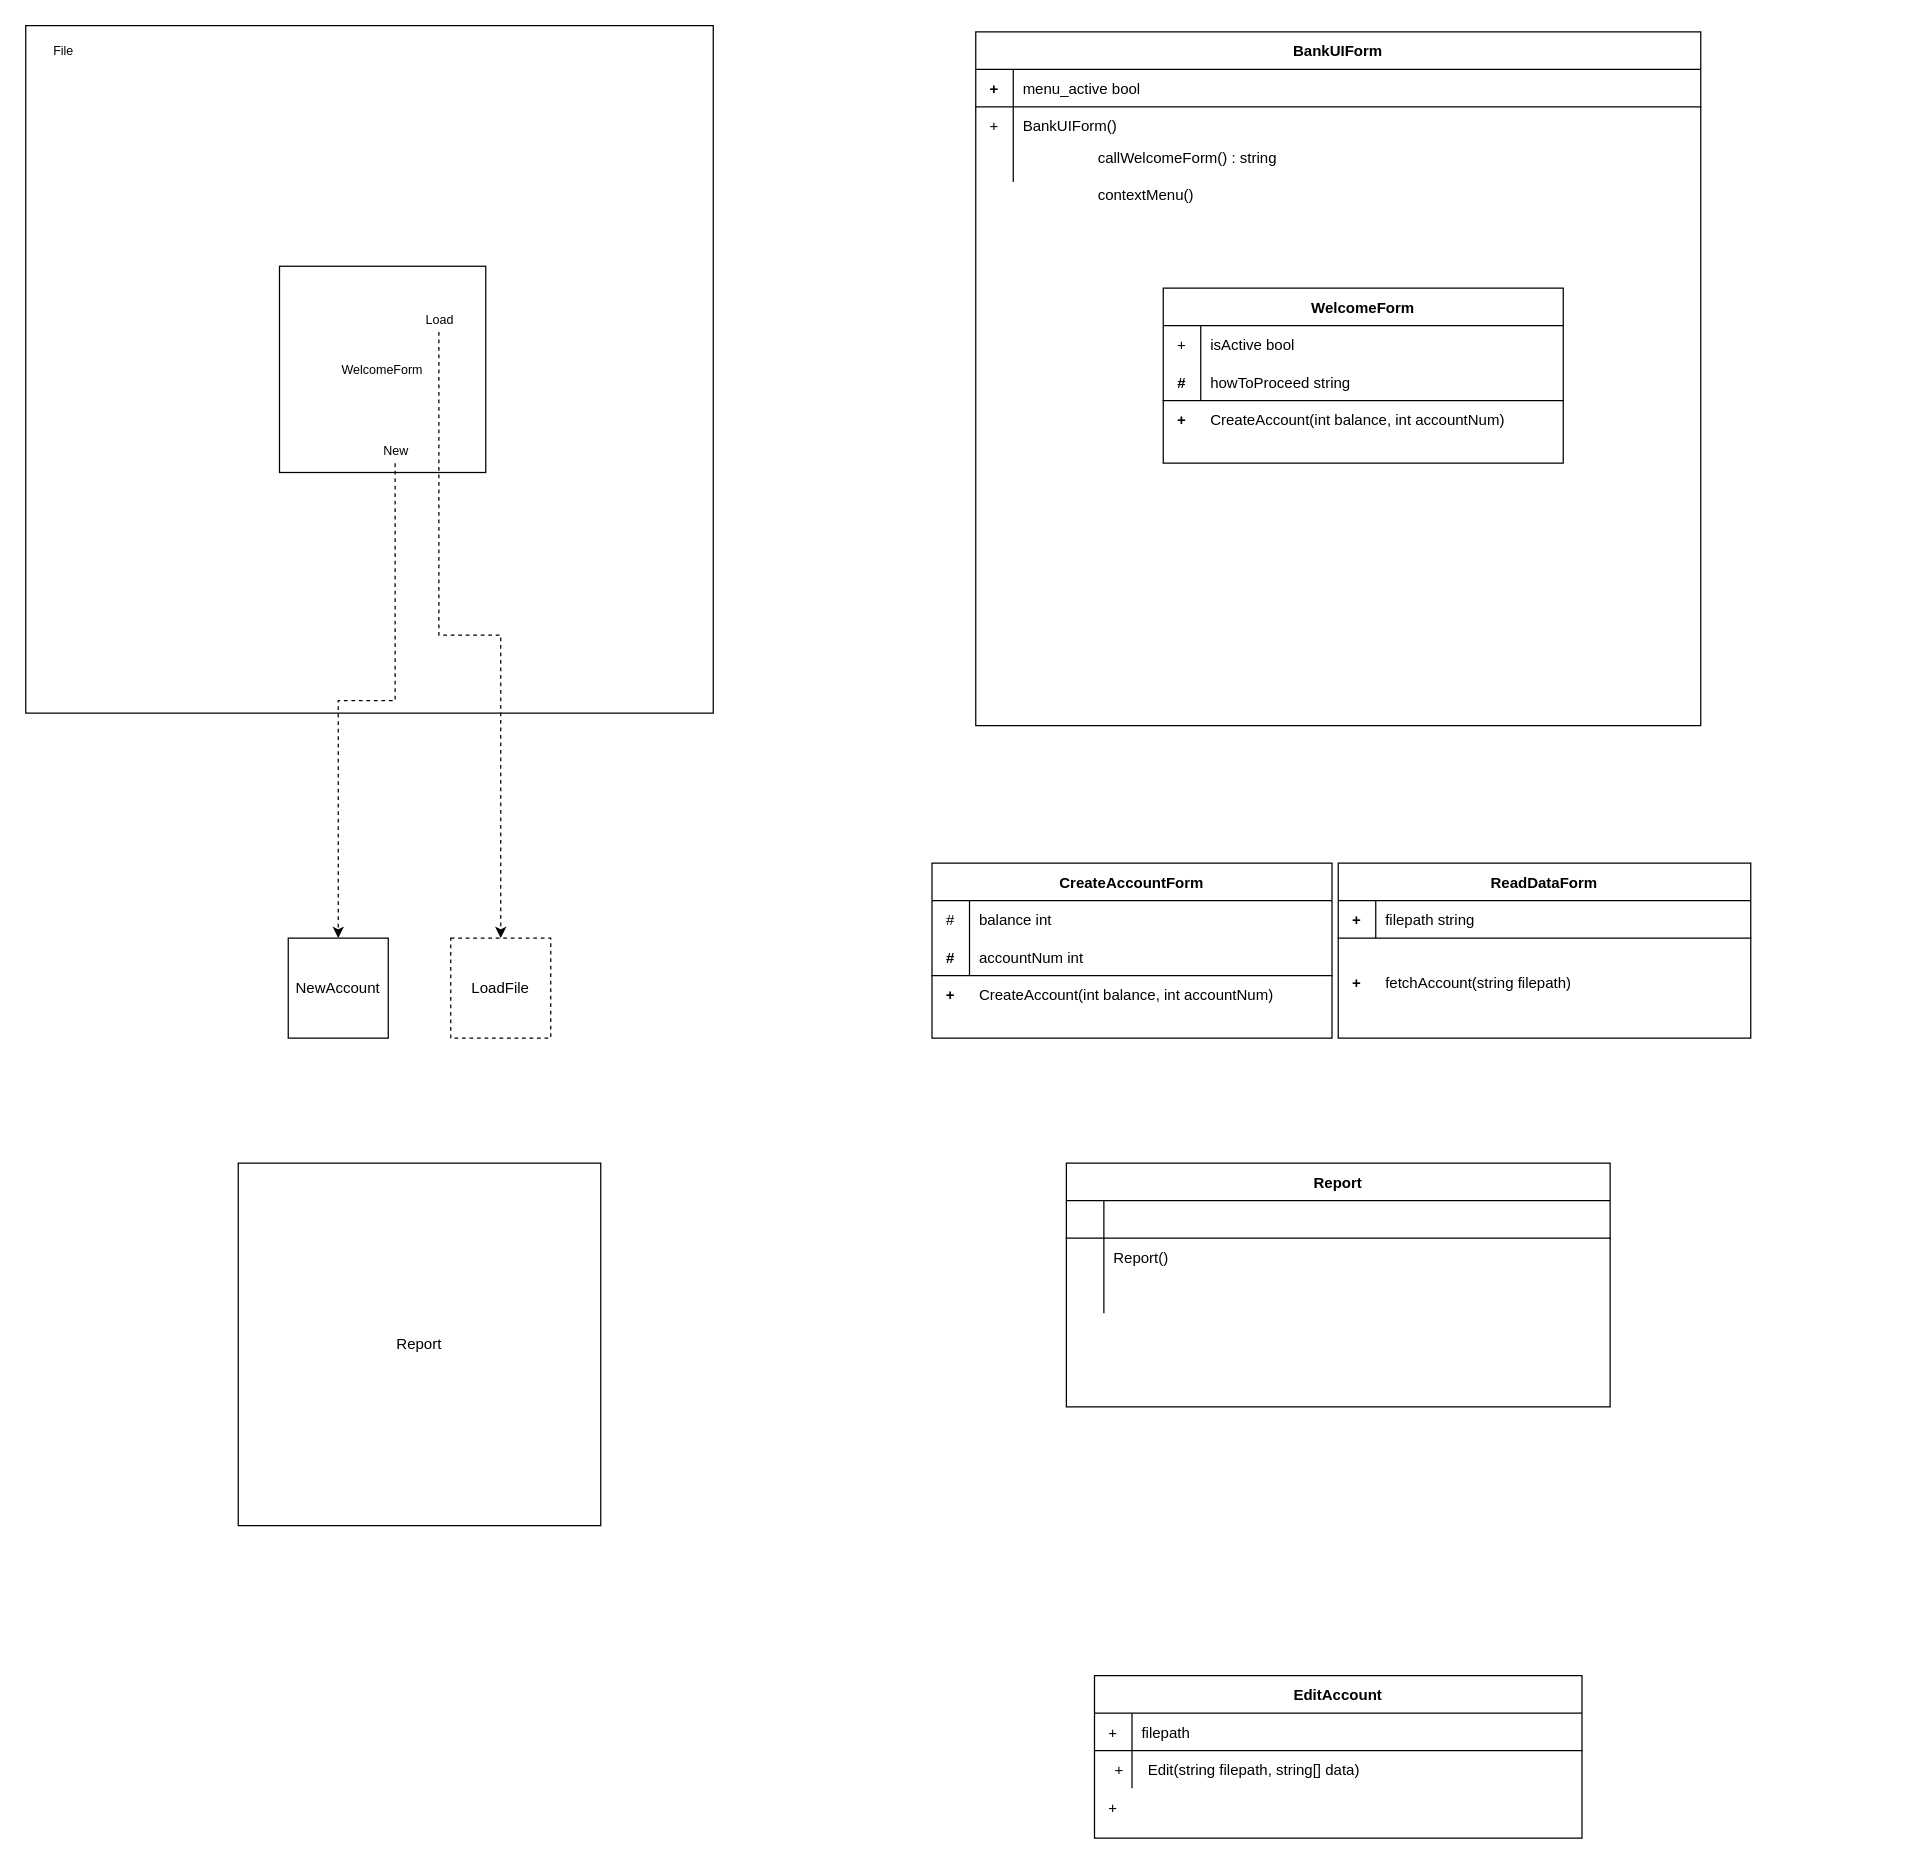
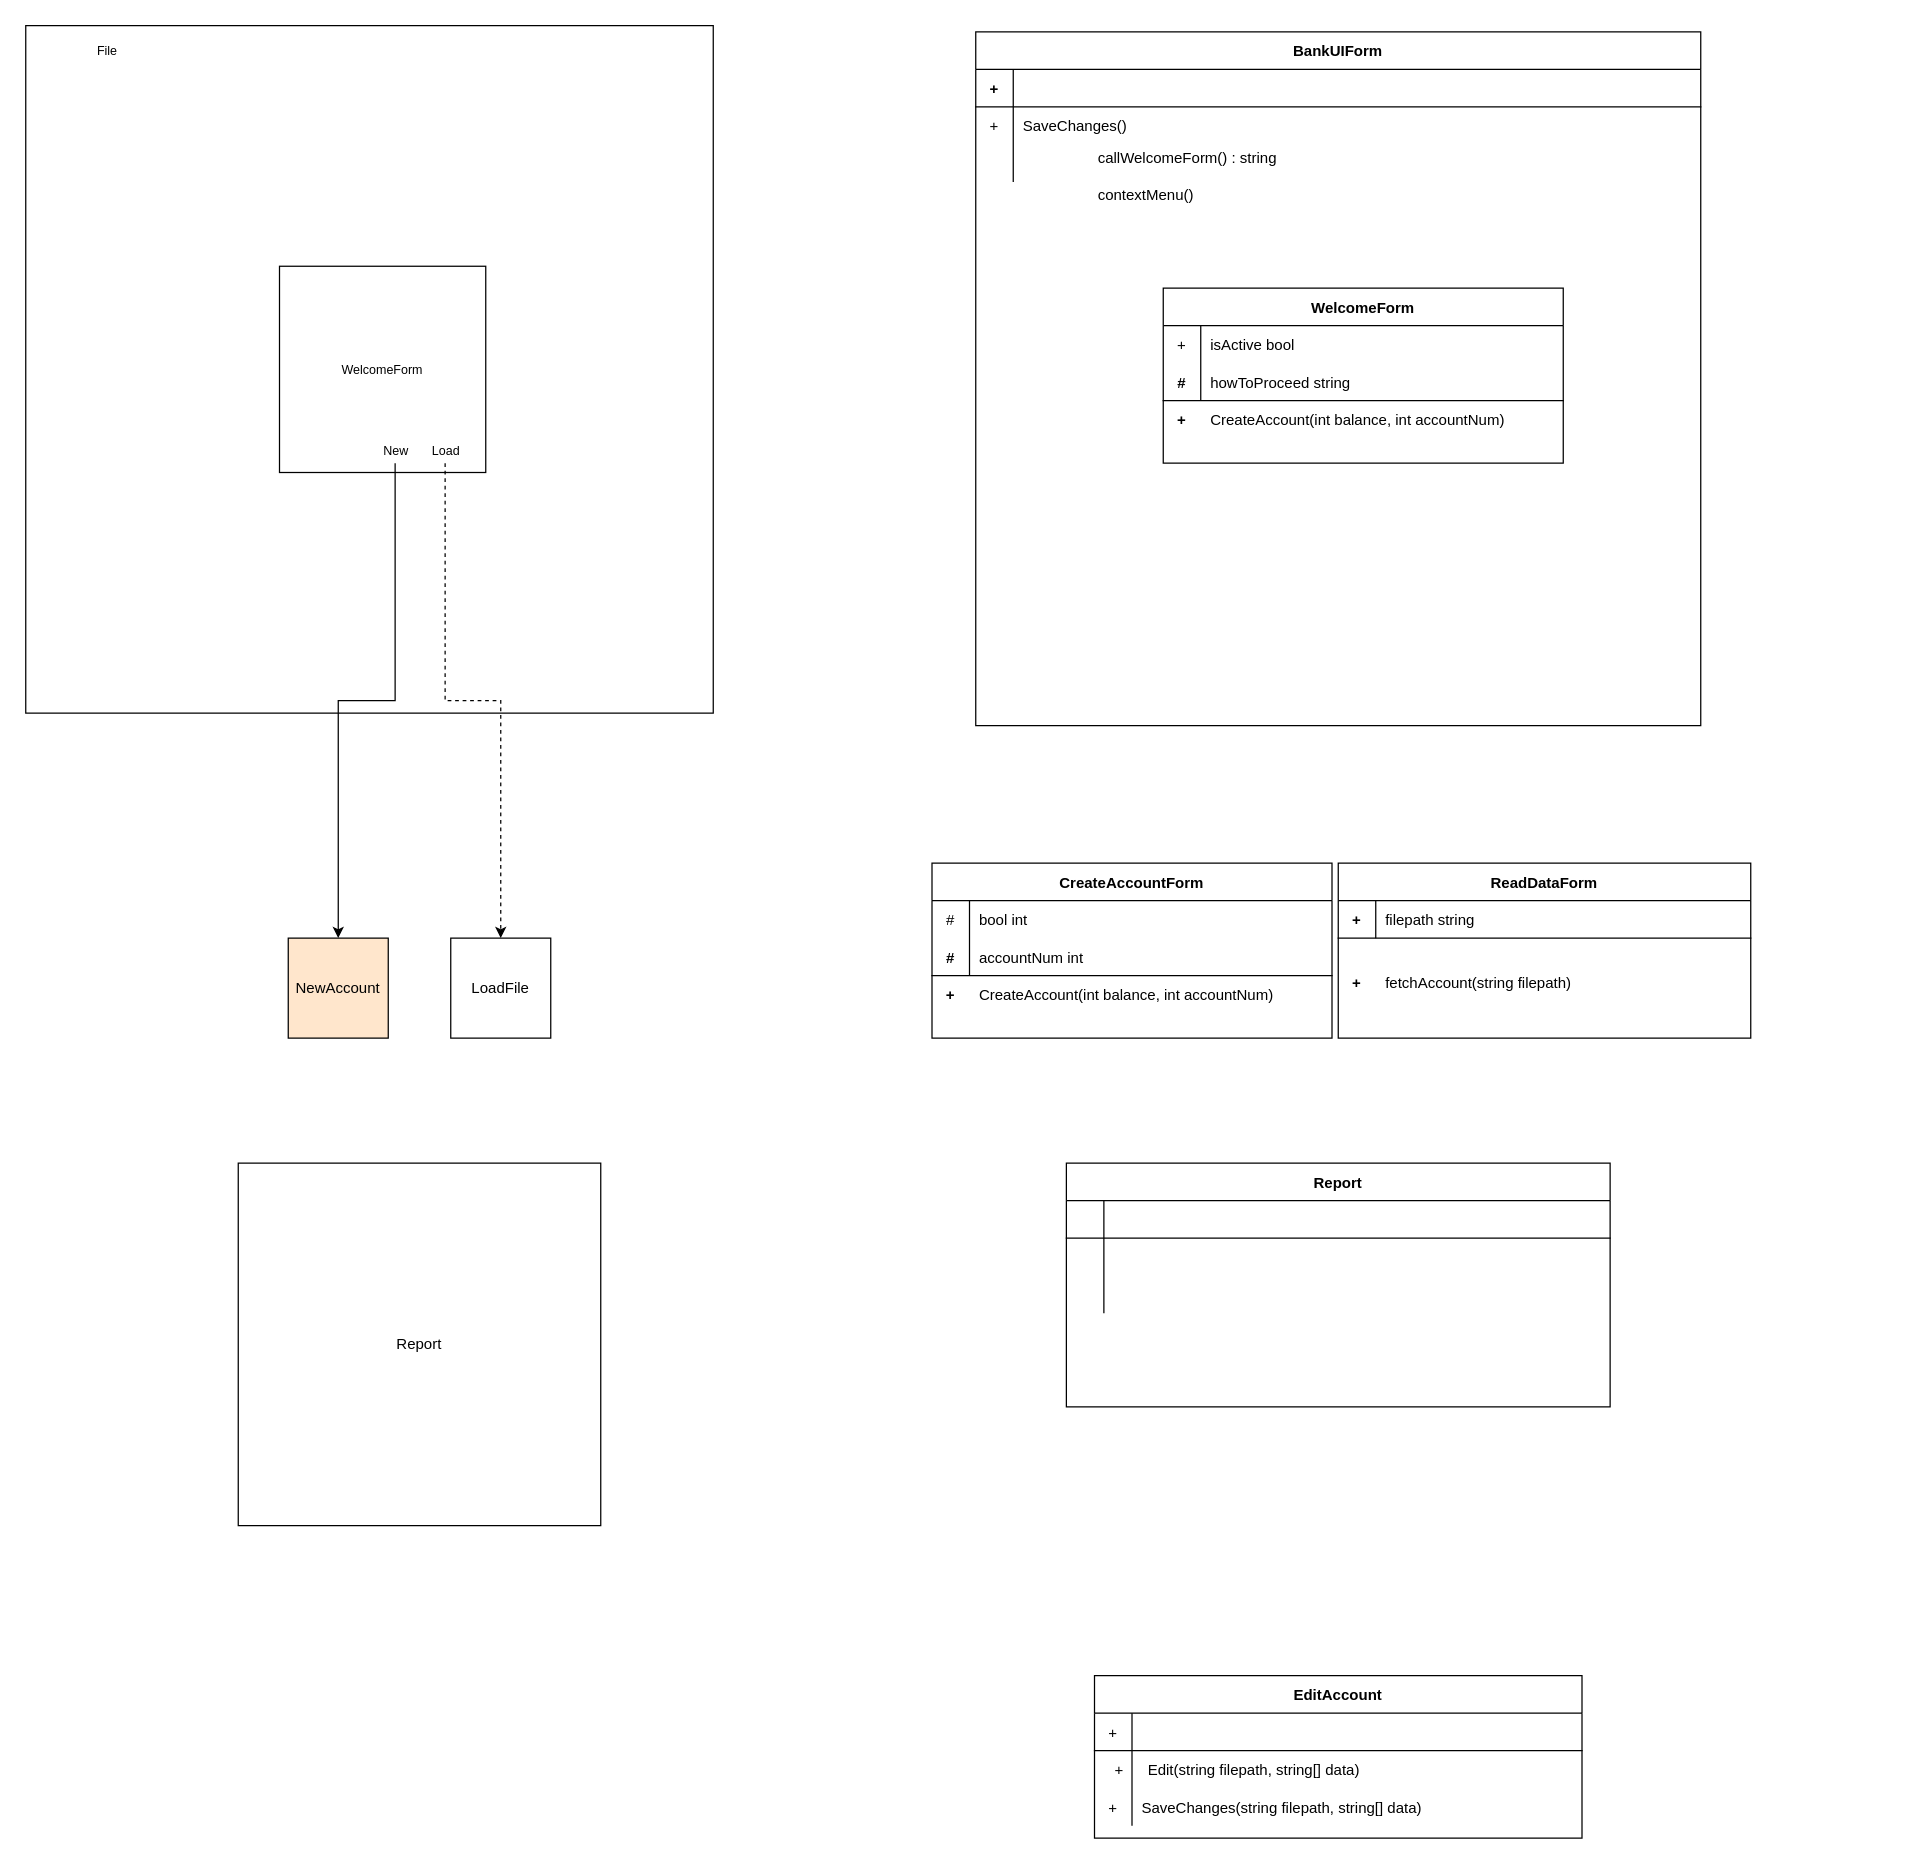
node "File": moved (63, 51) -> (107, 51)
node "menu_active bool": removed
node "BankUIForm()": label "BankUIForm()" -> "SaveChanges()"
node "Load": moved (439, 319) -> (445, 451)
edge "New" -> "NewAccount": style dashed -> solid
node "balance int": label "balance int" -> "bool int"
node "NewAccount": fillcolor #ffffff -> #ffe6cc
node "LoadFile": style dashed -> solid
node "Report()": removed
node "filepath": removed
node "SaveChanges(string filepath, string[] data)": added
